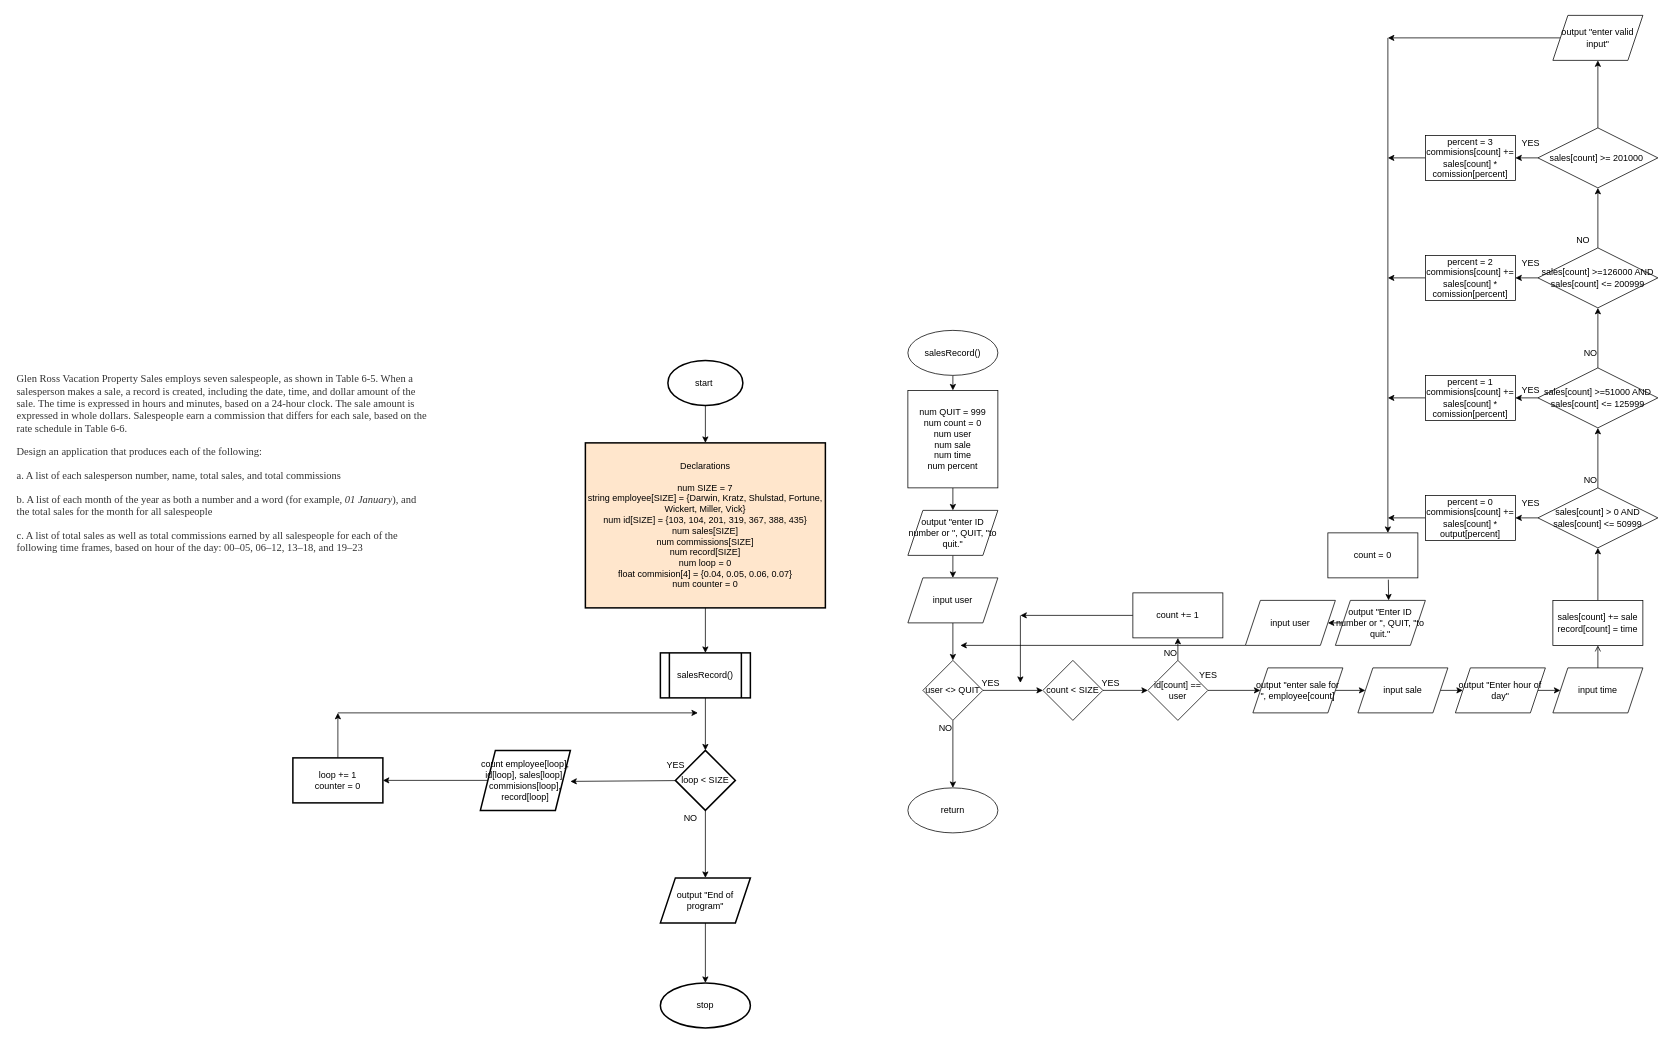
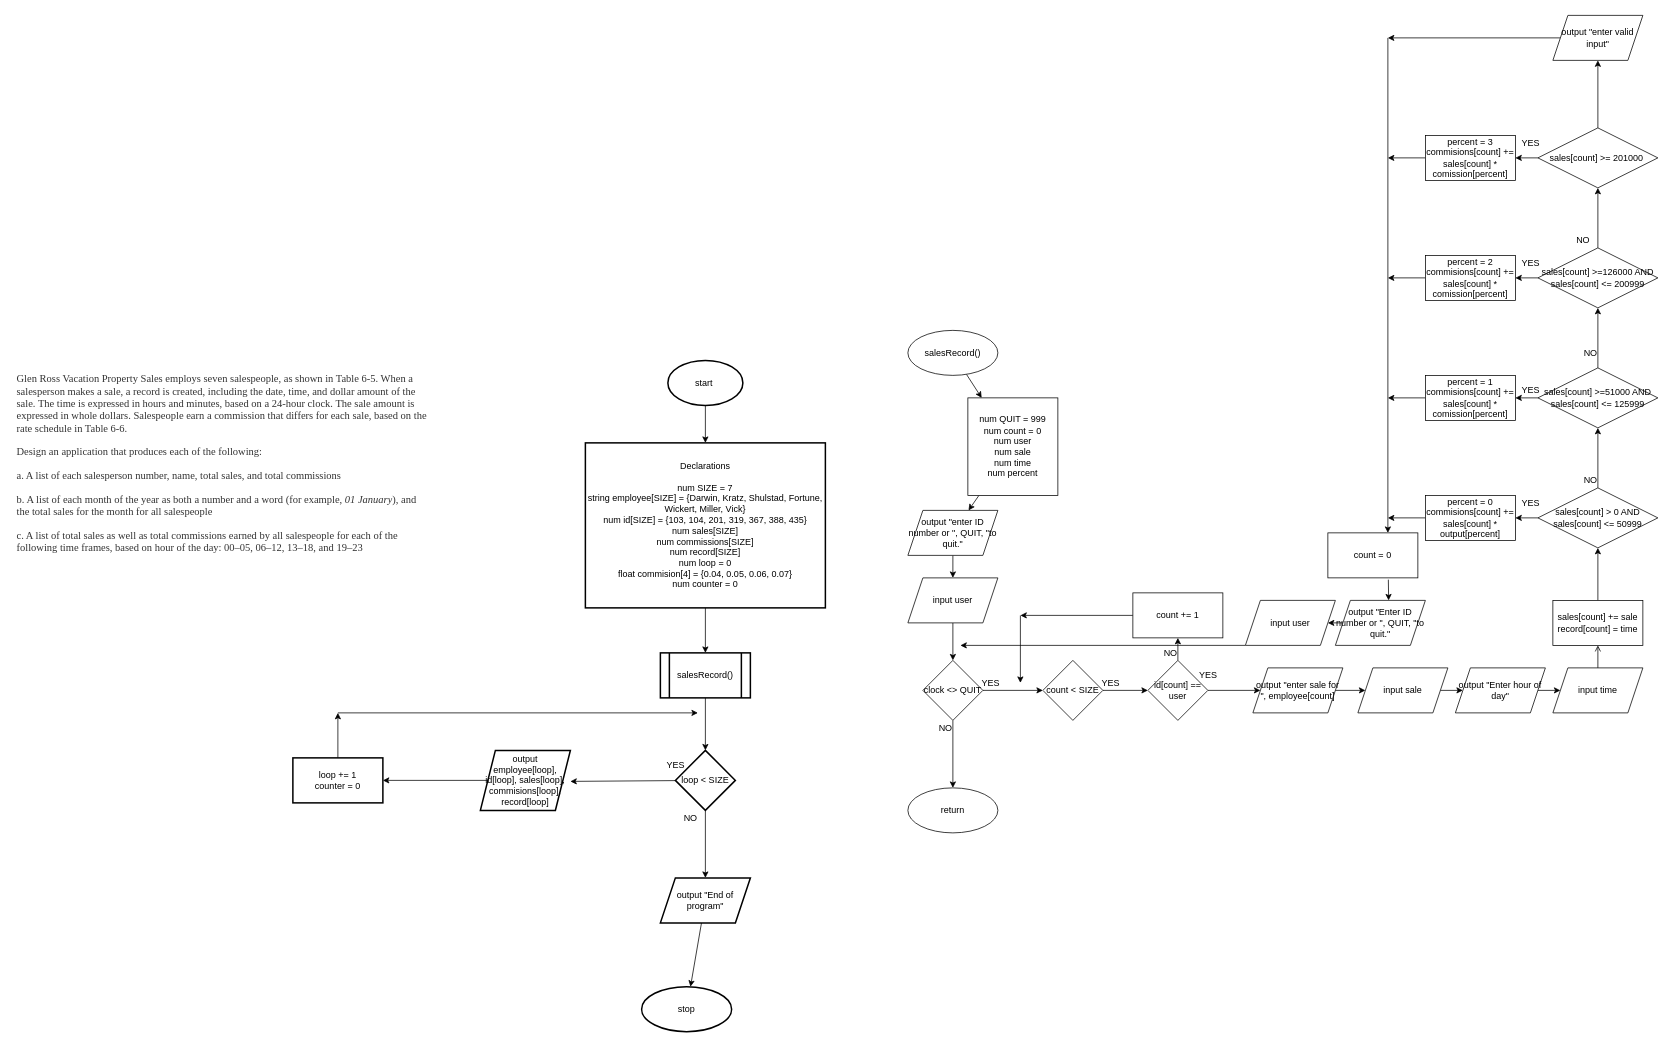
node "num QUIT = 999 num count = 0 num user num sale num time num percent": moved (953, 439) -> (1013, 447)
node "Declarations num SIZE = 7 string employee[SIZE] = {Darwin, Kratz, Shulstad, Fortune, Wickert, Miller, Vick} num id[SIZE] = {103, 104, 201, 319, 367, 388, 435} num sales[SIZE] num commissions[SIZE] num record[SIZE] num loop = 0 float commision[4] = {0.04, 0.05, 0.06, 0.07} num counter = 0": fillcolor #ffe6cc -> #ffffff
node "user <> QUIT": label "user <> QUIT" -> "clock <> QUIT"
node "count employee[loop], id[loop], sales[loop], commisions[loop], record[loop]": label "count employee[loop], id[loop], sales[loop], commisions[loop], record[loop]" -> "output employee[loop], id[loop], sales[loop], commisions[loop], record[loop]"
node "stop": moved (705, 1005) -> (687, 1009)
